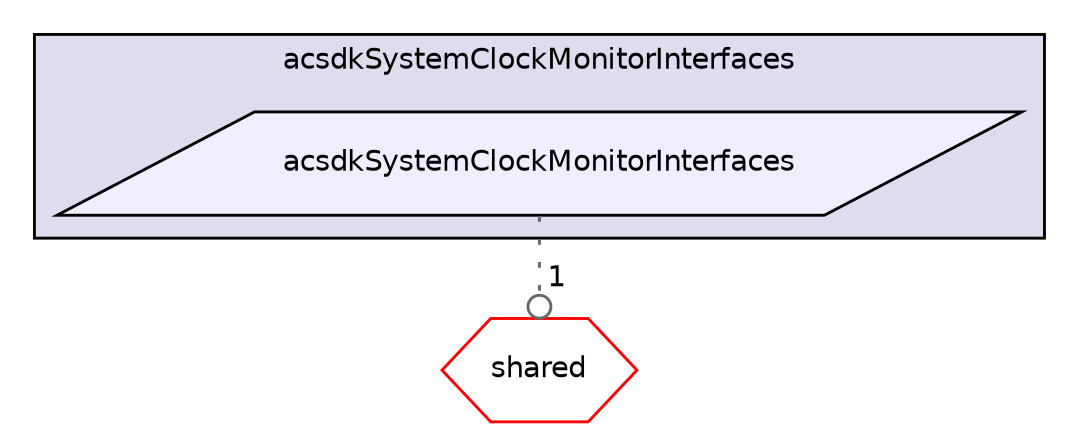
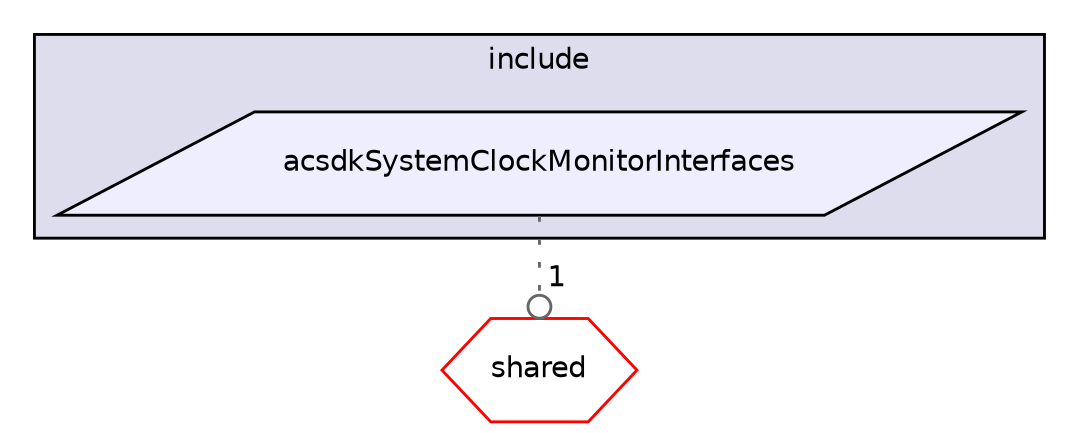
cluster "acsdkSystemClockMonitorInterfaces": label "acsdkSystemClockMonitorInterfaces" -> "include"
